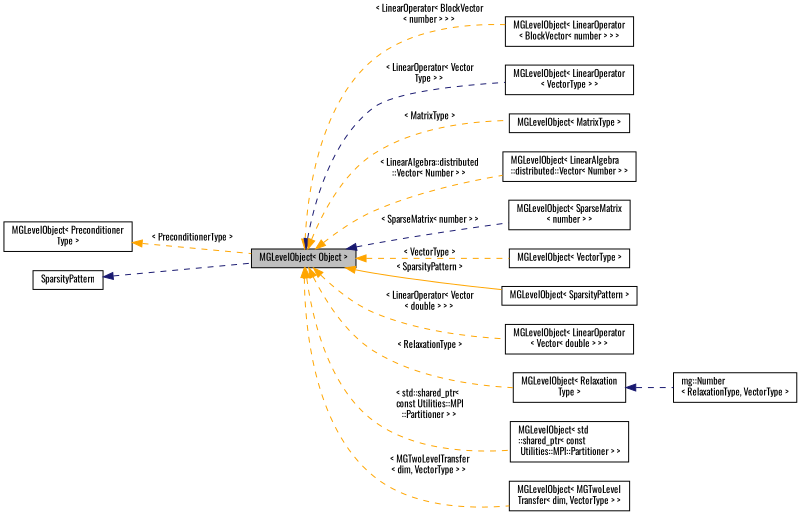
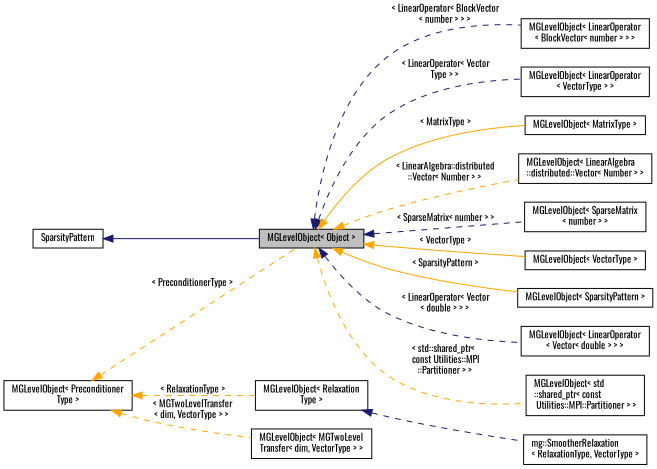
edge "MGLevelObject< LinearOperator < BlockVector< number > > >" -> "MGLevelObject< Object >": color orange -> midnightblue
edge "MGLevelObject< MatrixType >" -> "MGLevelObject< Object >": style dashed -> solid
edge "MGLevelObject< VectorType >" -> "MGLevelObject< Object >": style dashed -> solid
edge "MGLevelObject< Object >" -> "SparsityPattern": style dashed -> solid
edge "MGLevelObject< LinearOperator < Vector< double > > >" -> "MGLevelObject< Object >": color orange -> midnightblue
edge "MGLevelObject< Relaxation Type >" -> "MGLevelObject< Object >": now "MGLevelObject< Relaxation Type >" -> "MGLevelObject< Preconditioner Type >"
node "mg::Number < RelaxationType, VectorType >": label "mg::Number < RelaxationType, VectorType >" -> "mg::SmootherRelaxation < RelaxationType, VectorType >"
edge "MGLevelObject< MGTwoLevel Transfer< dim, VectorType > >" -> "MGLevelObject< Object >": now "MGLevelObject< MGTwoLevel Transfer< dim, VectorType > >" -> "MGLevelObject< Preconditioner Type >"
